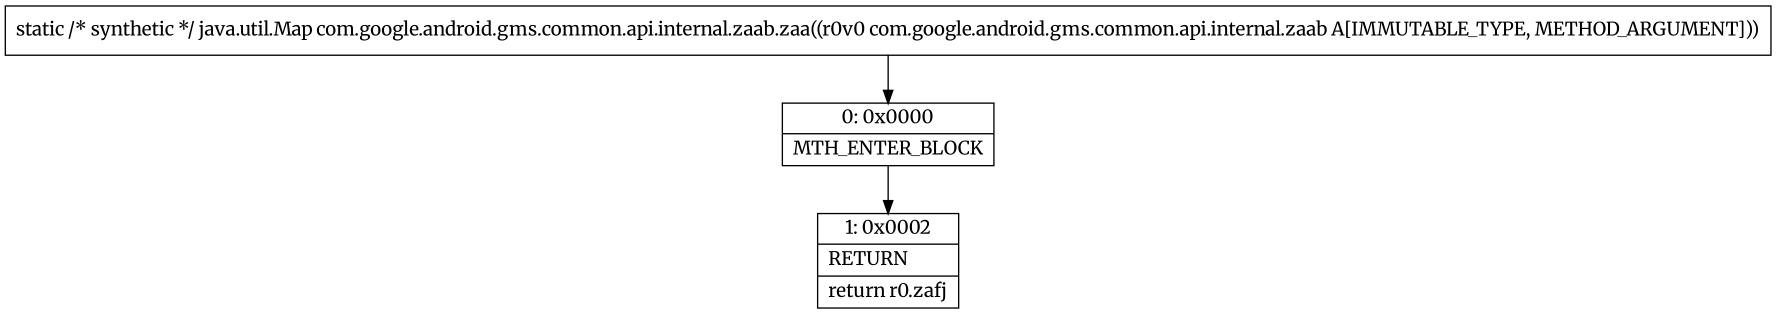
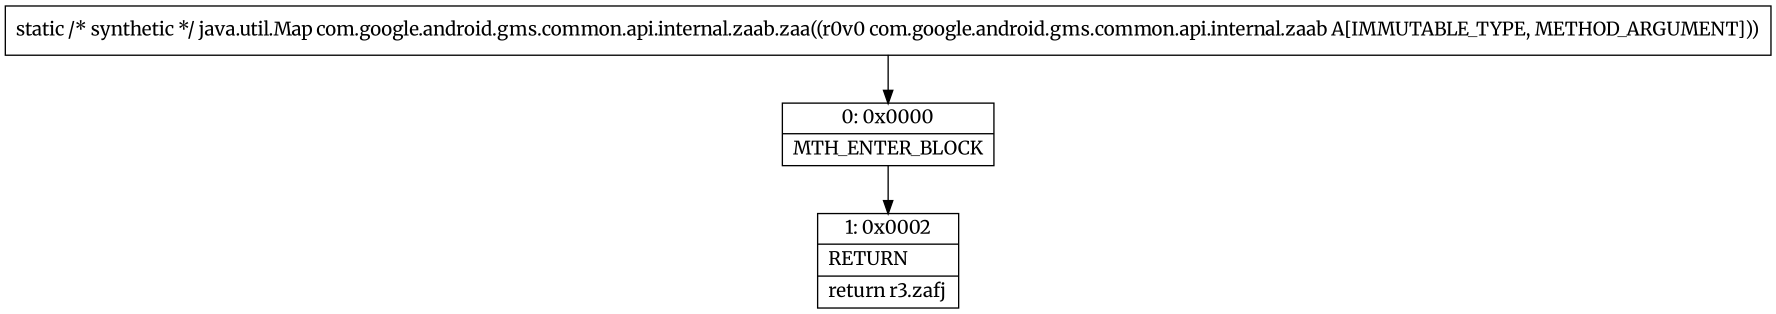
node "1: 0x0002": text "return r0.zafj" -> "return r3.zafj"
